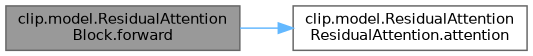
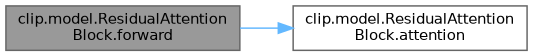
node "clip.model.ResidualAttention ResidualAttention.attention": label "clip.model.ResidualAttention ResidualAttention.attention" -> "clip.model.ResidualAttention Block.attention"
